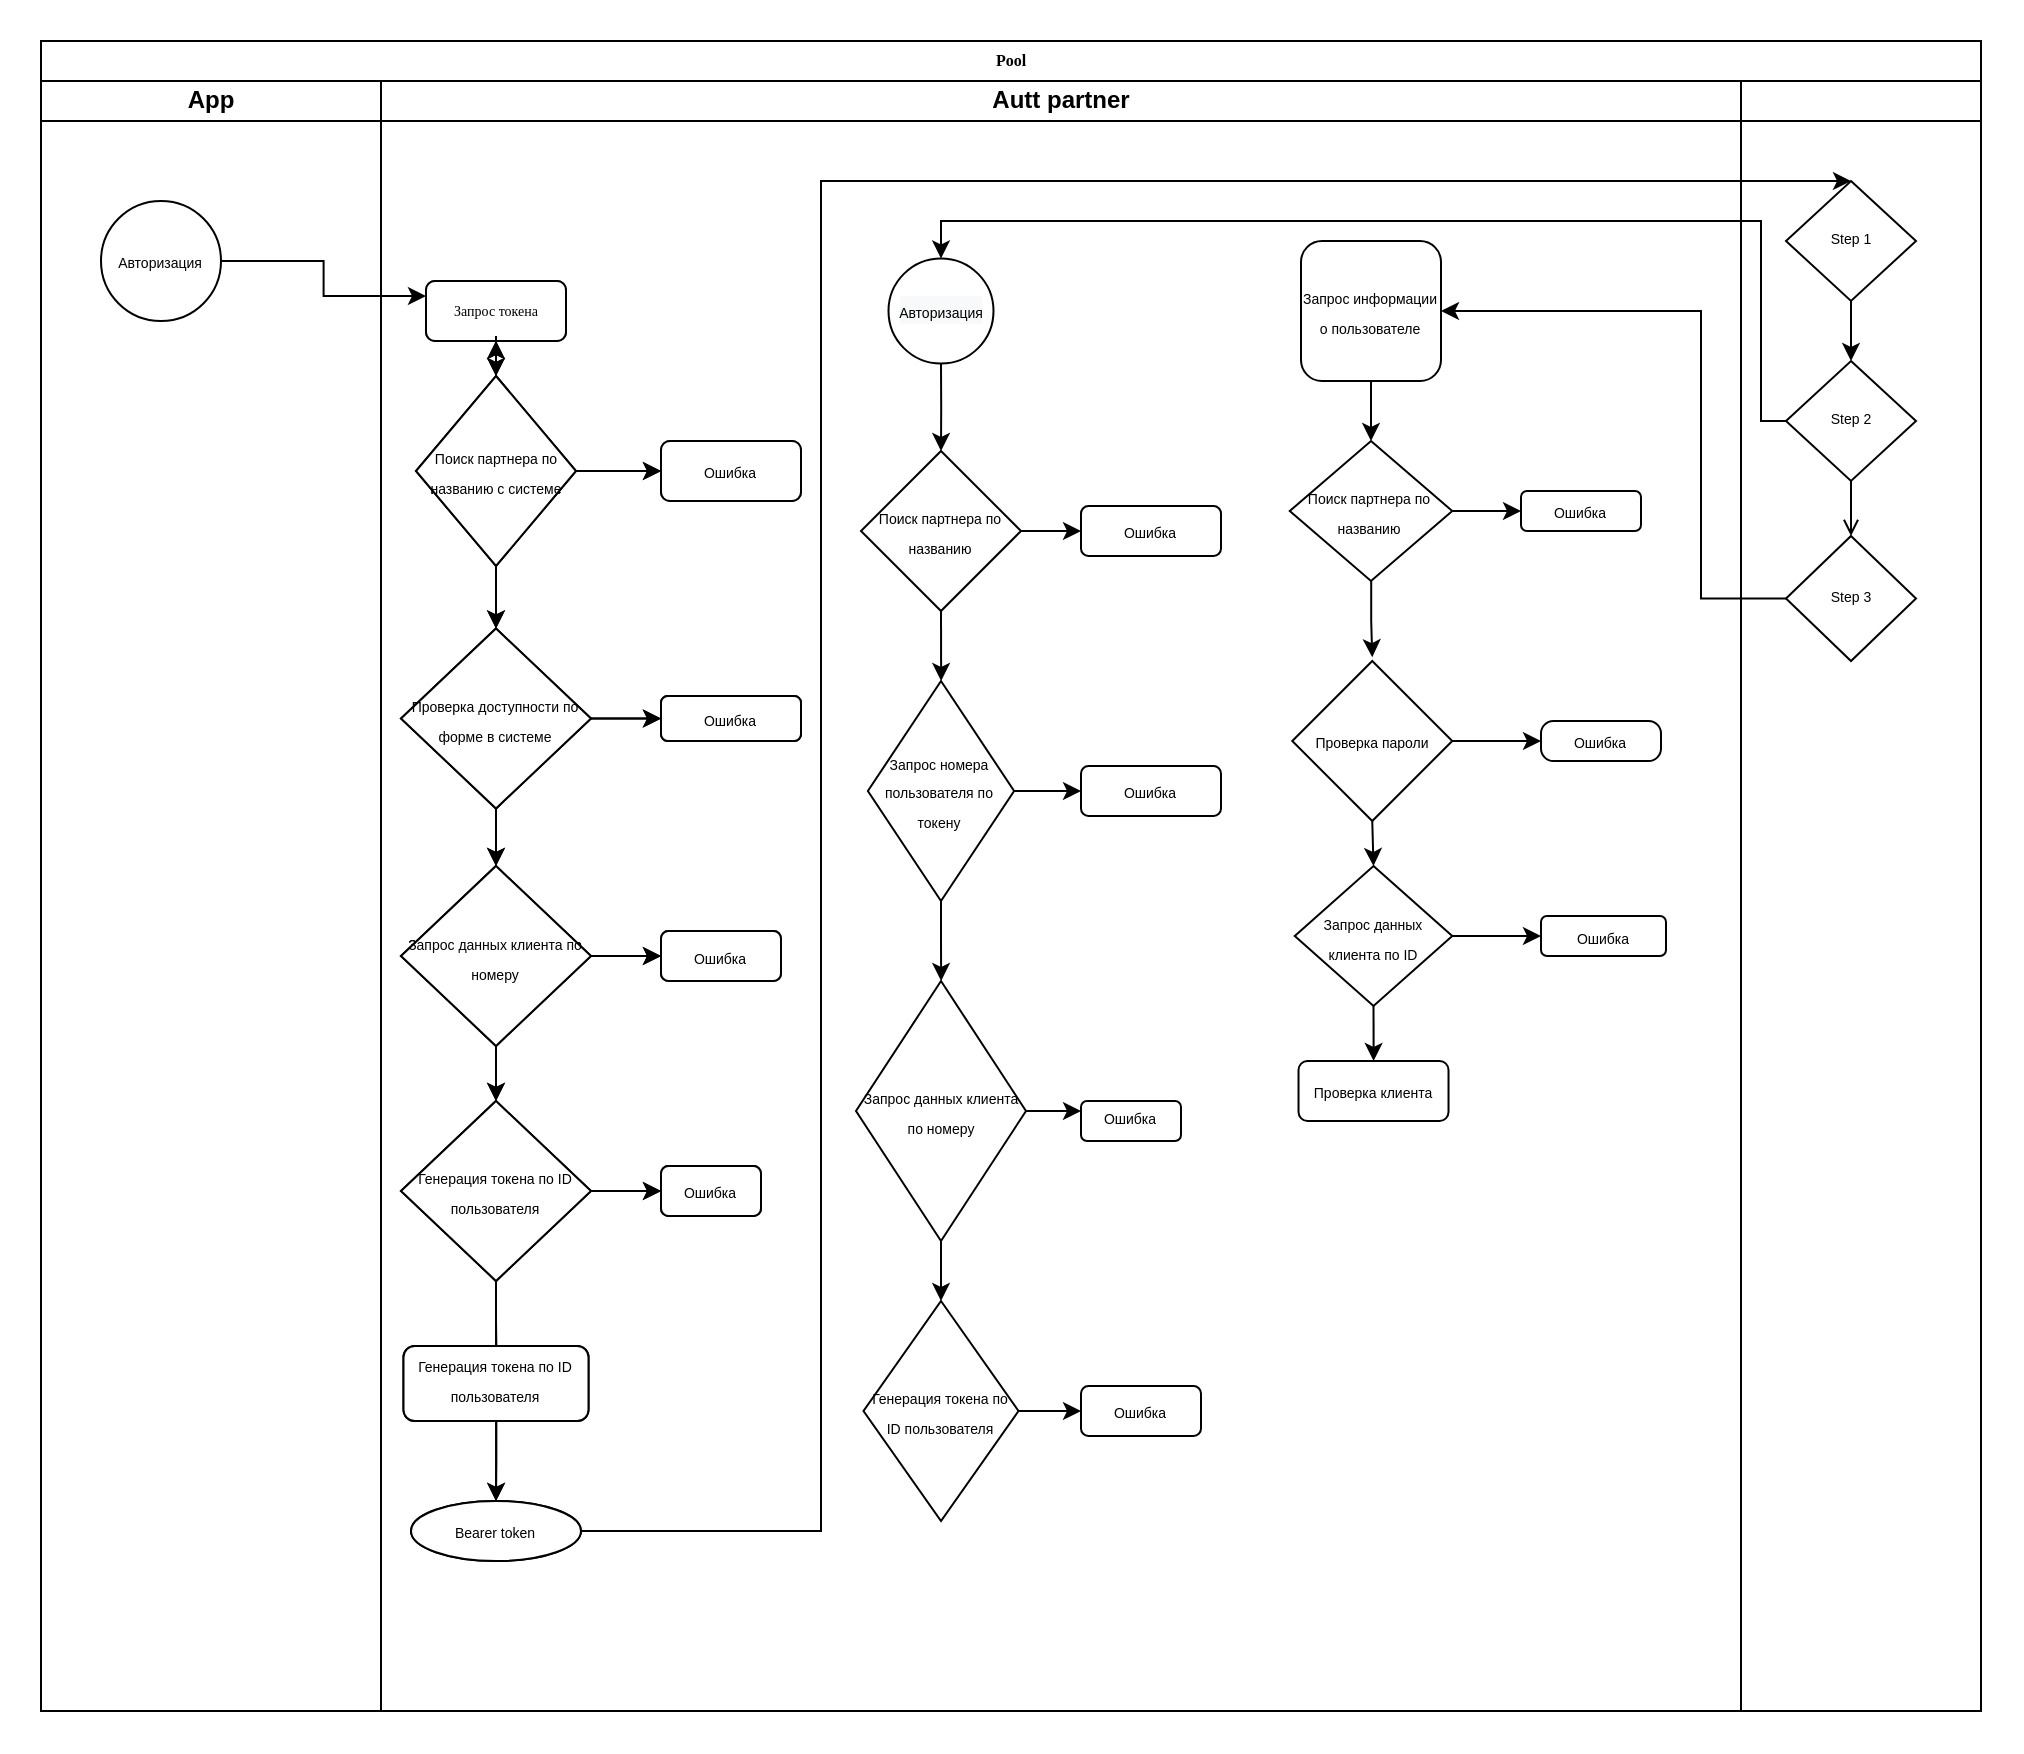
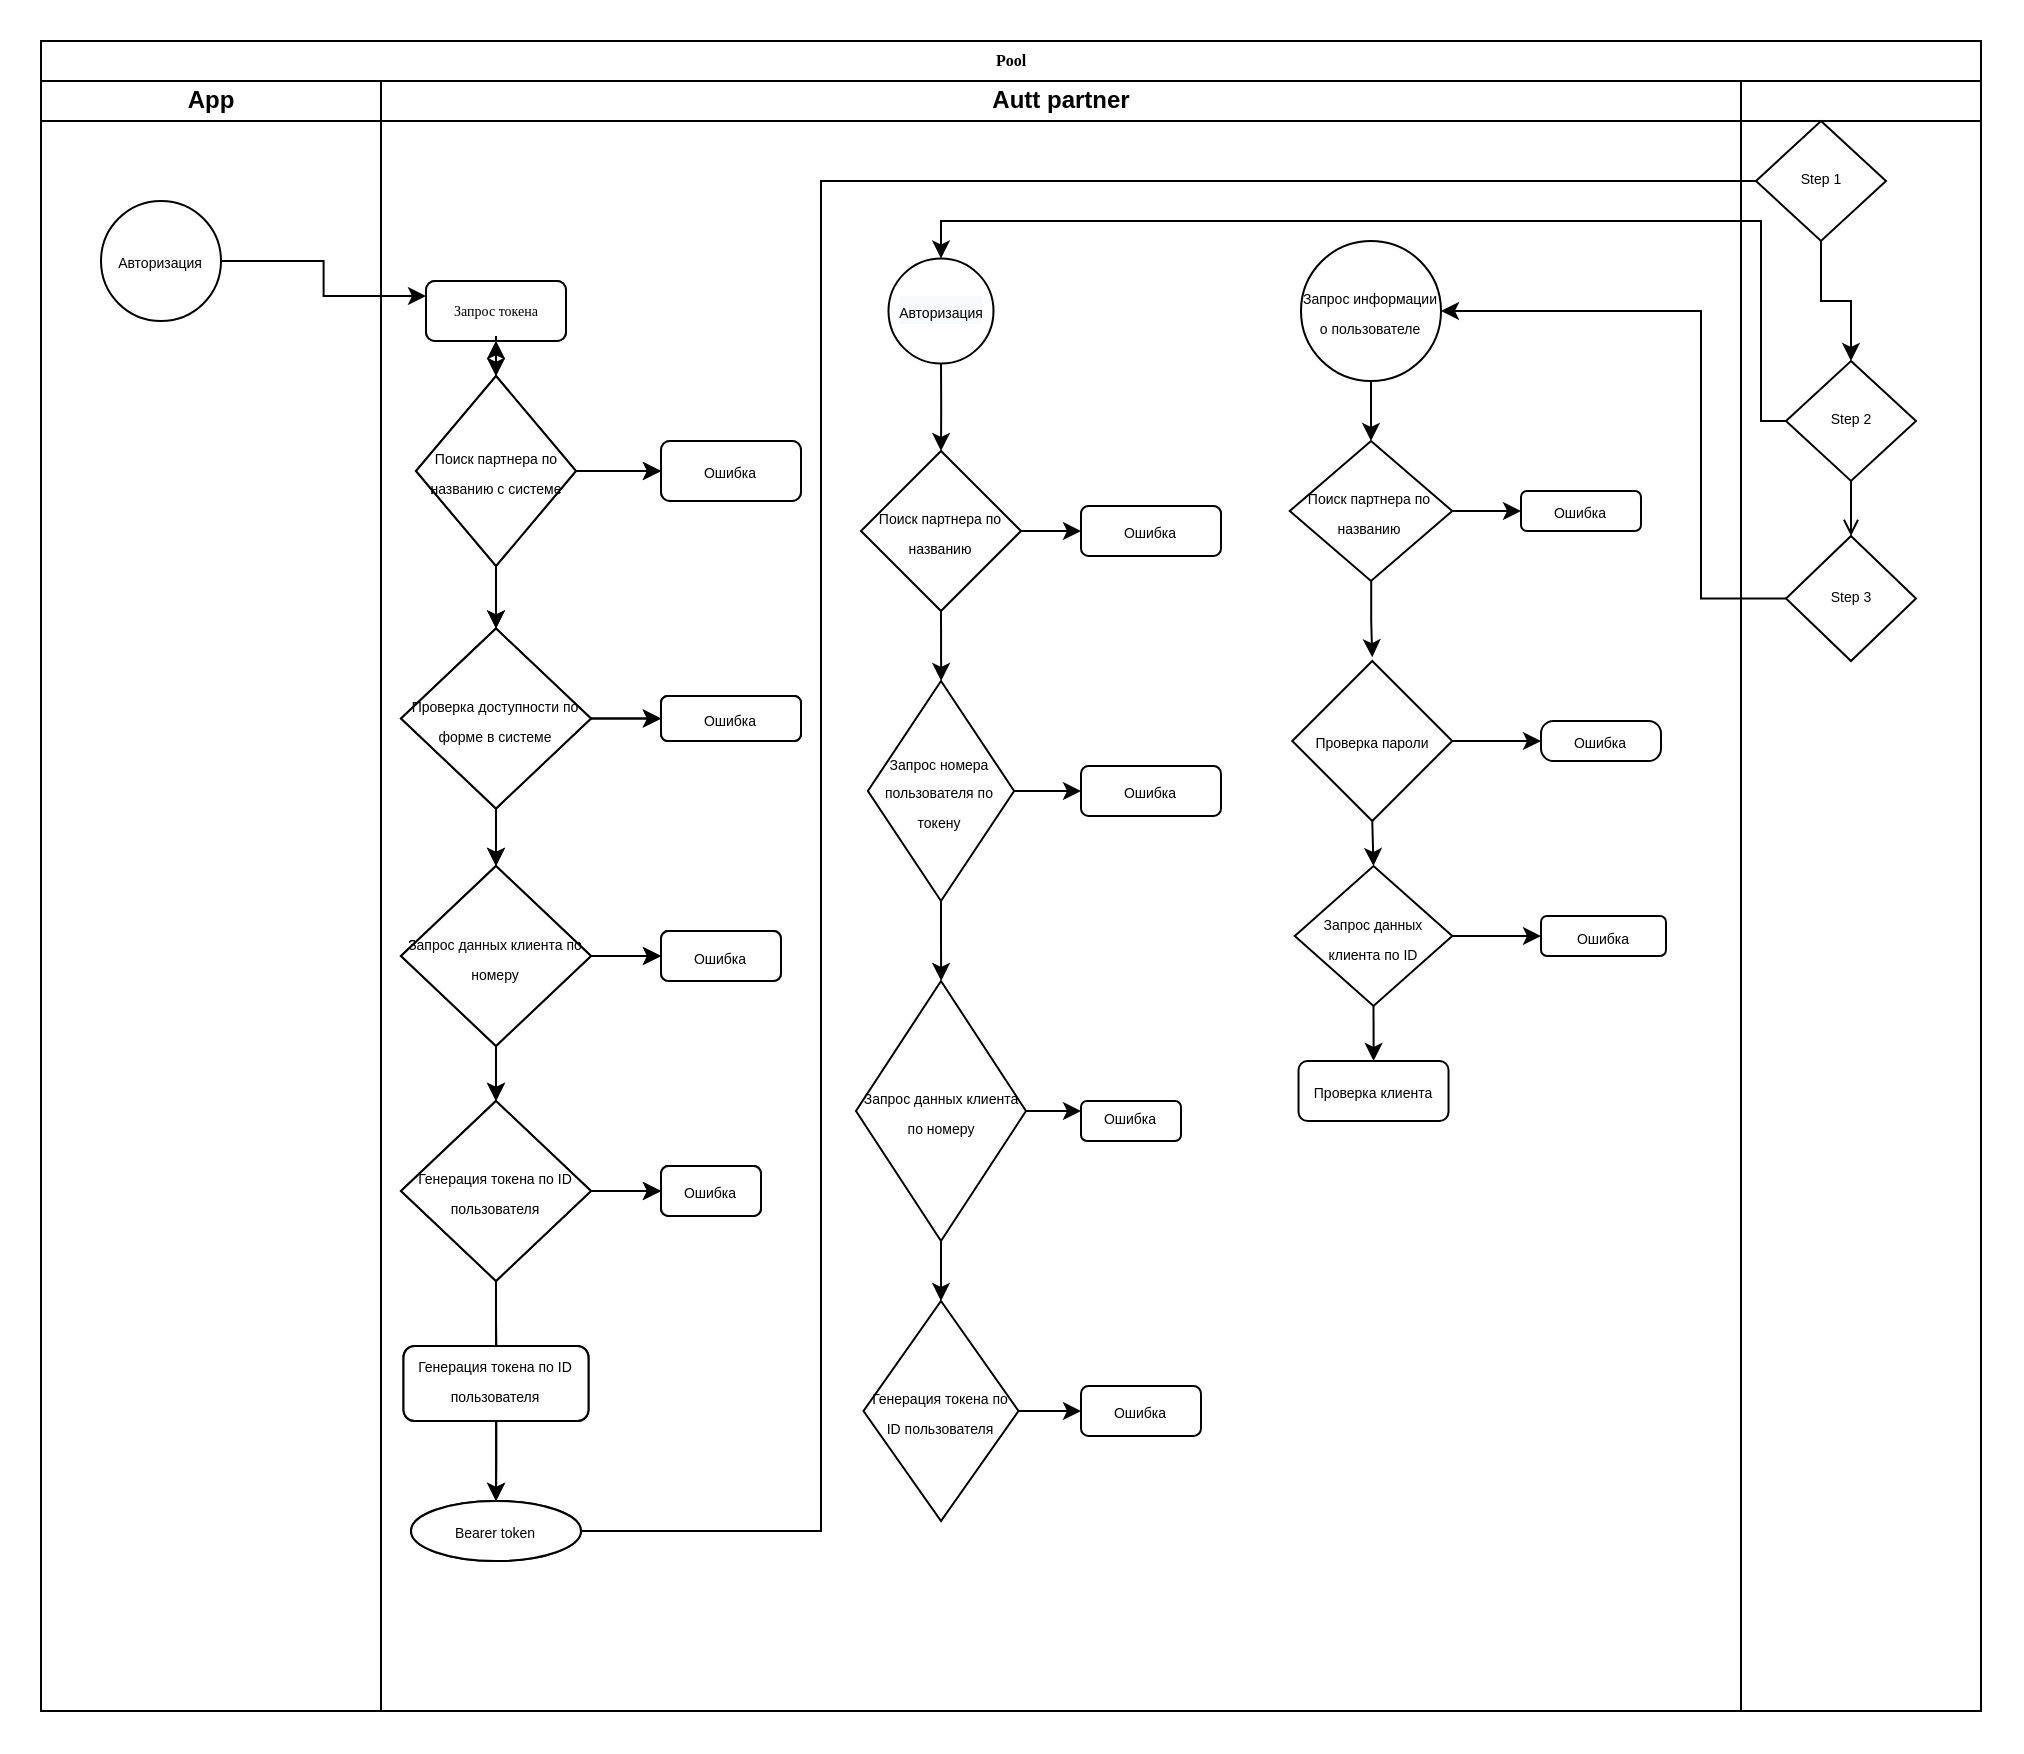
node "Step 1": moved (1851, 241) -> (1821, 181)
node "Запрос информации о пользователе": shape rounded rectangle -> ellipse
